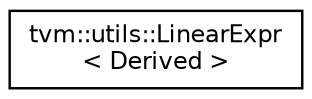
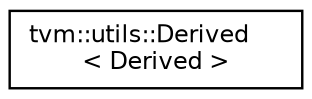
node "tvm::utils::LinearExpr < Derived >": label "tvm::utils::LinearExpr < Derived >" -> "tvm::utils::Derived < Derived >"
